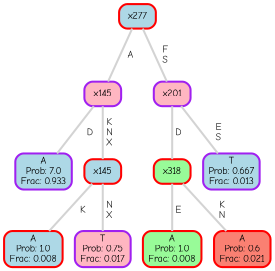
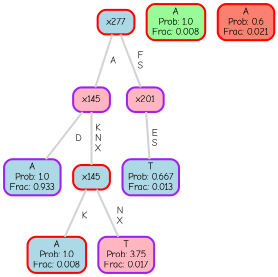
node "A Prob: 7.0 Frac: 0.933": label "A Prob: 7.0 Frac: 0.933" -> "A Prob: 1.0 Frac: 0.933"
node "x318": removed
node "T Prob: 0.75 Frac: 0.017": label "T Prob: 0.75 Frac: 0.017" -> "T Prob: 3.75 Frac: 0.017"
